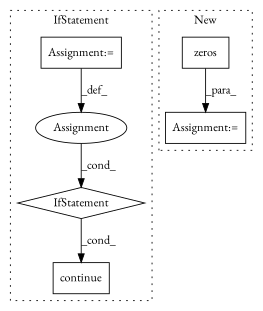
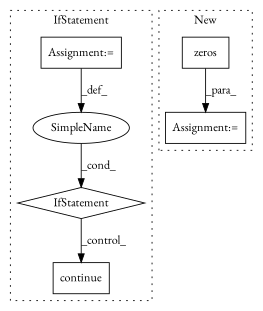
node "Assignment": label "Assignment" -> "SimpleName"
edge "IfStatement" -> "continue": label "_cond_" -> "_control_"
